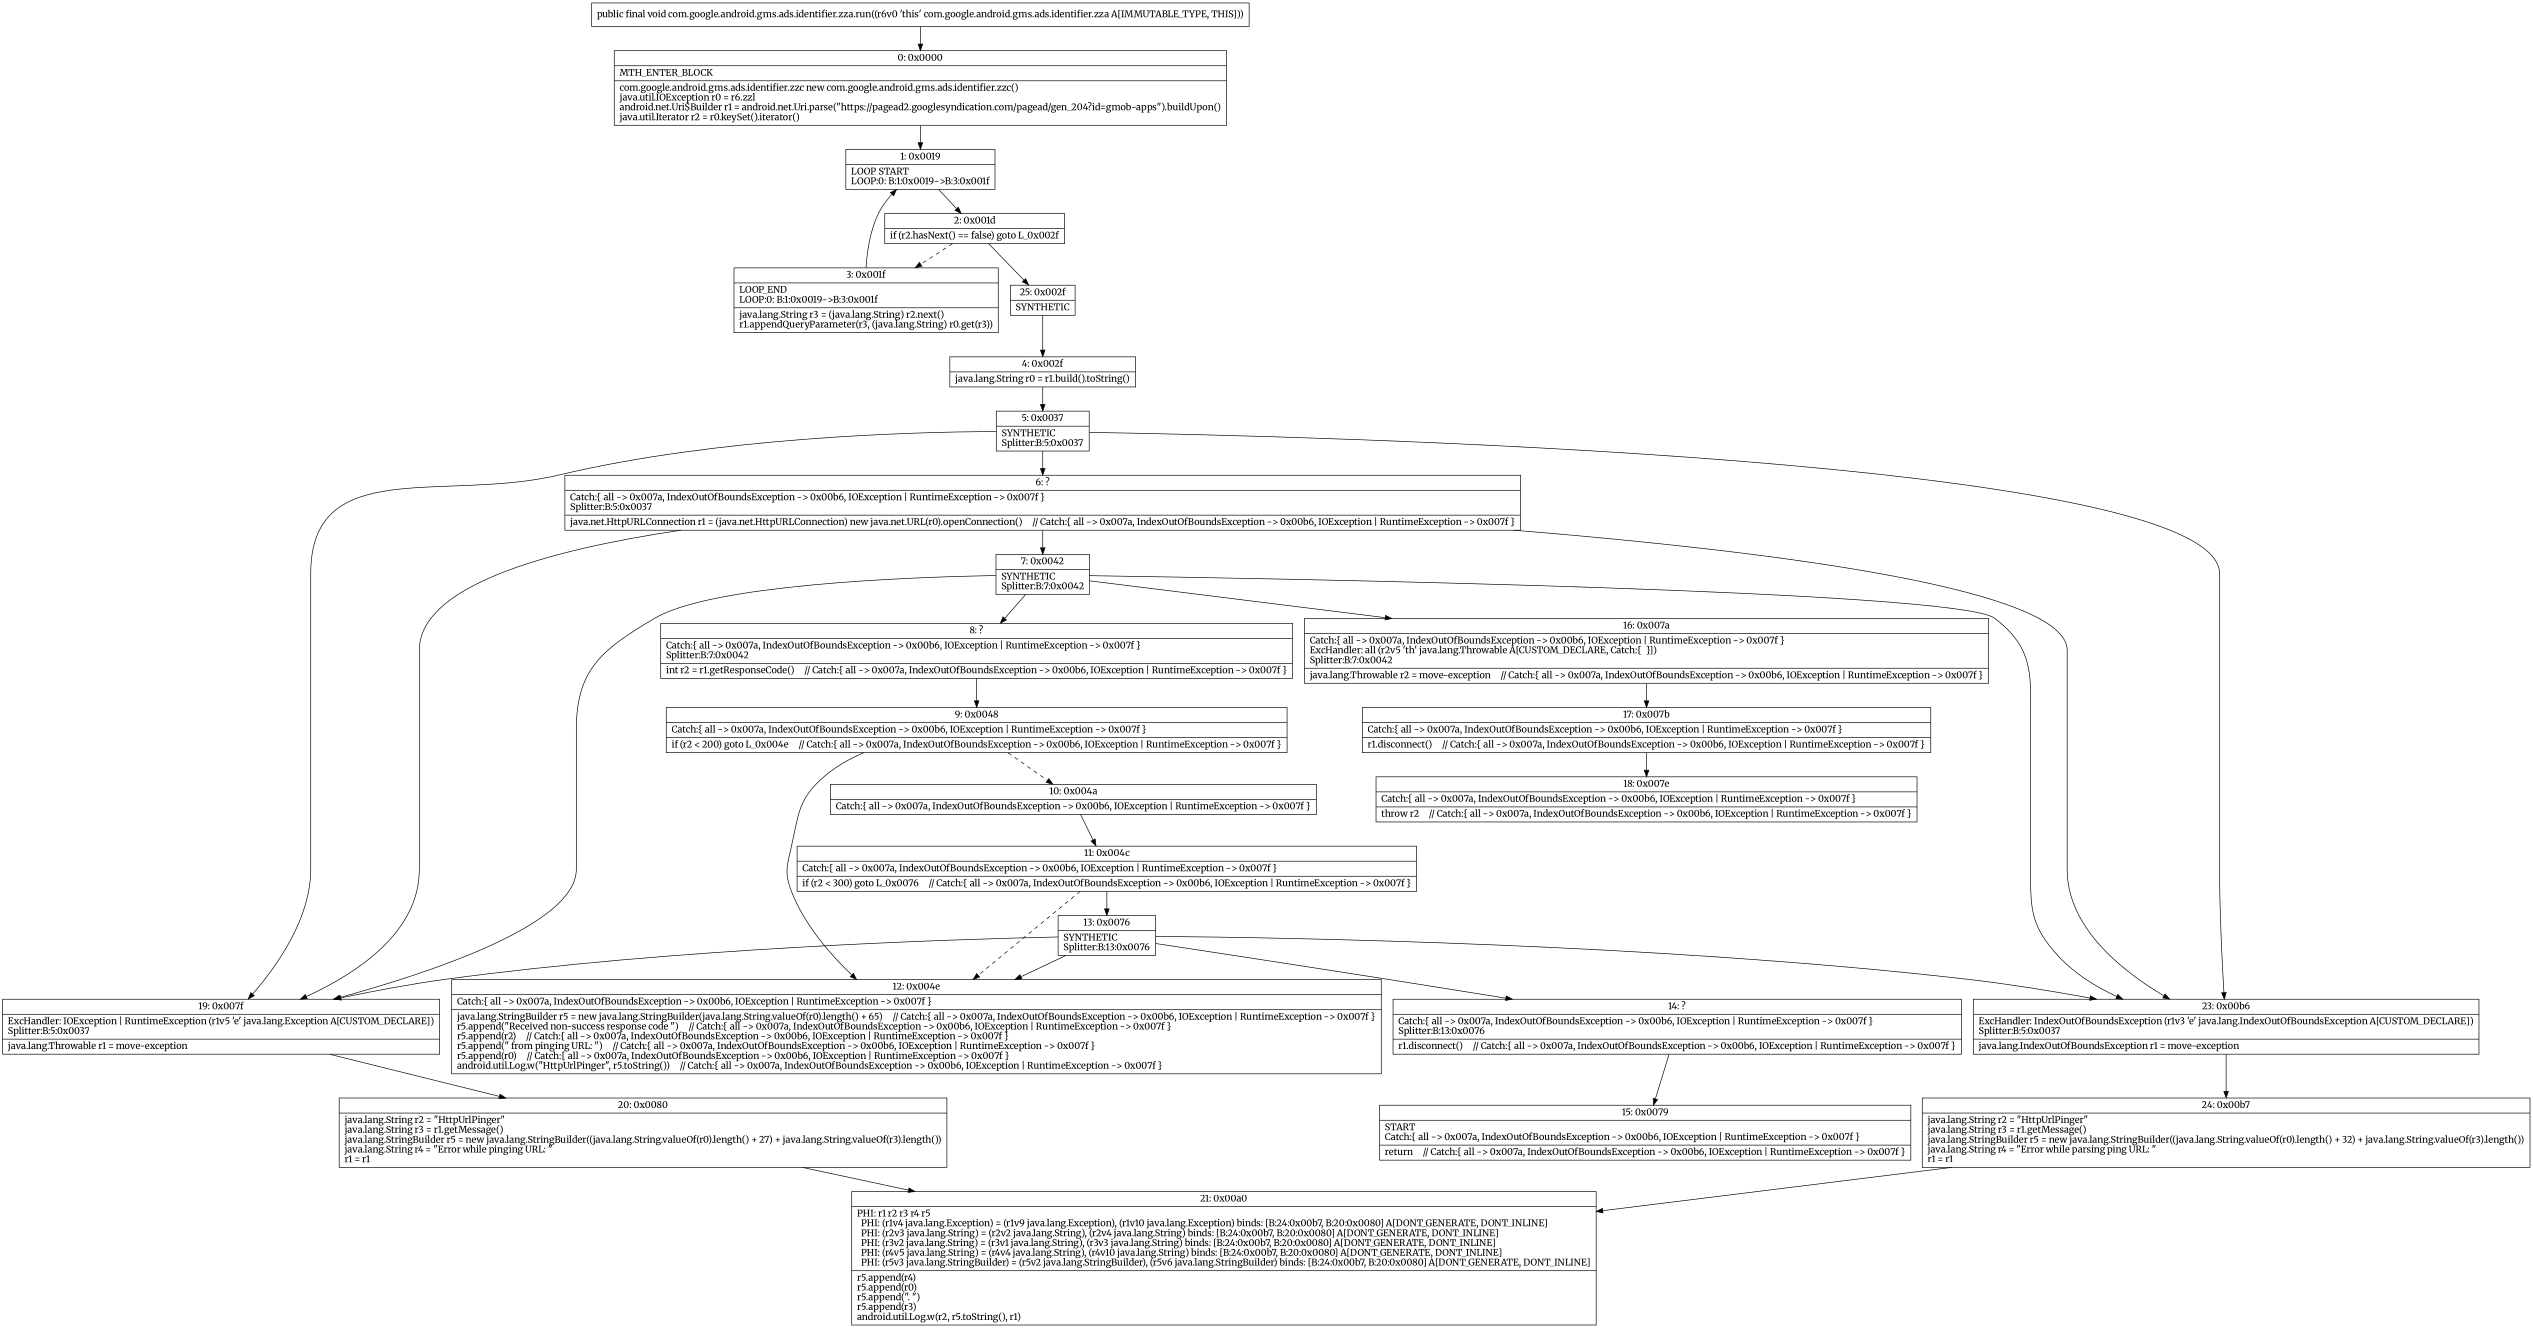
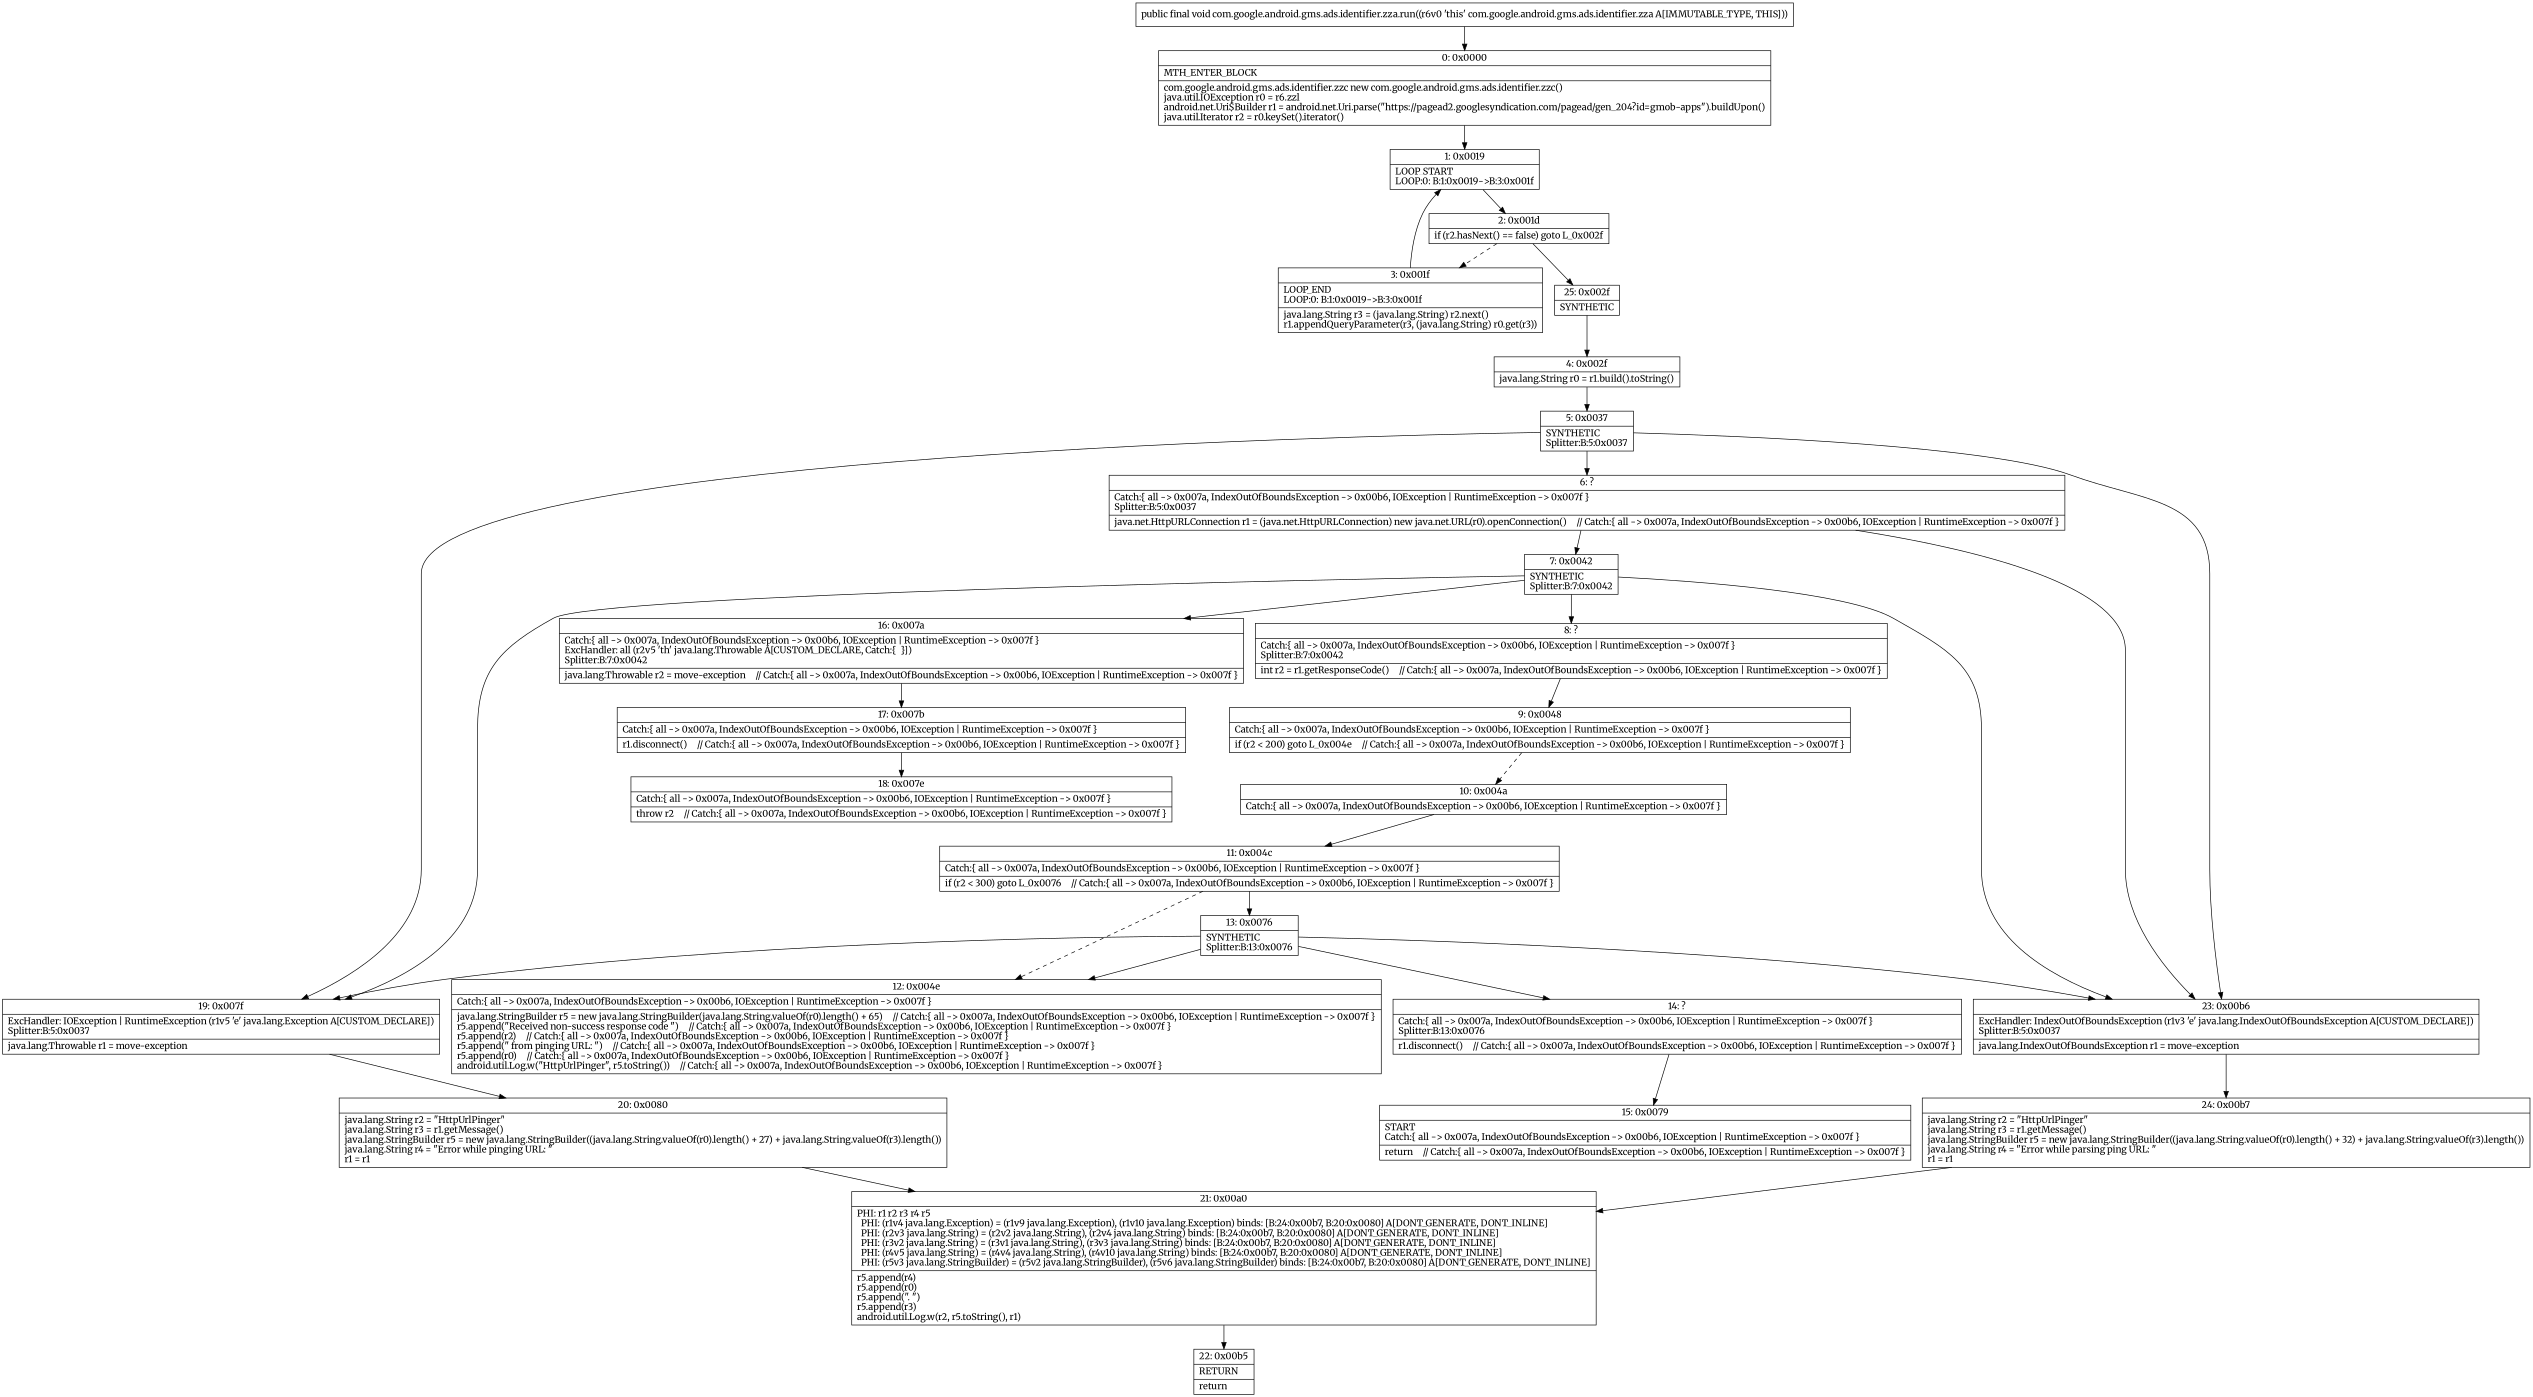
edge "6: ?" -> "19: 0x007f": removed
edge "9: 0x0048" -> "12: 0x004e": removed
node "22: 0x00b5": added
